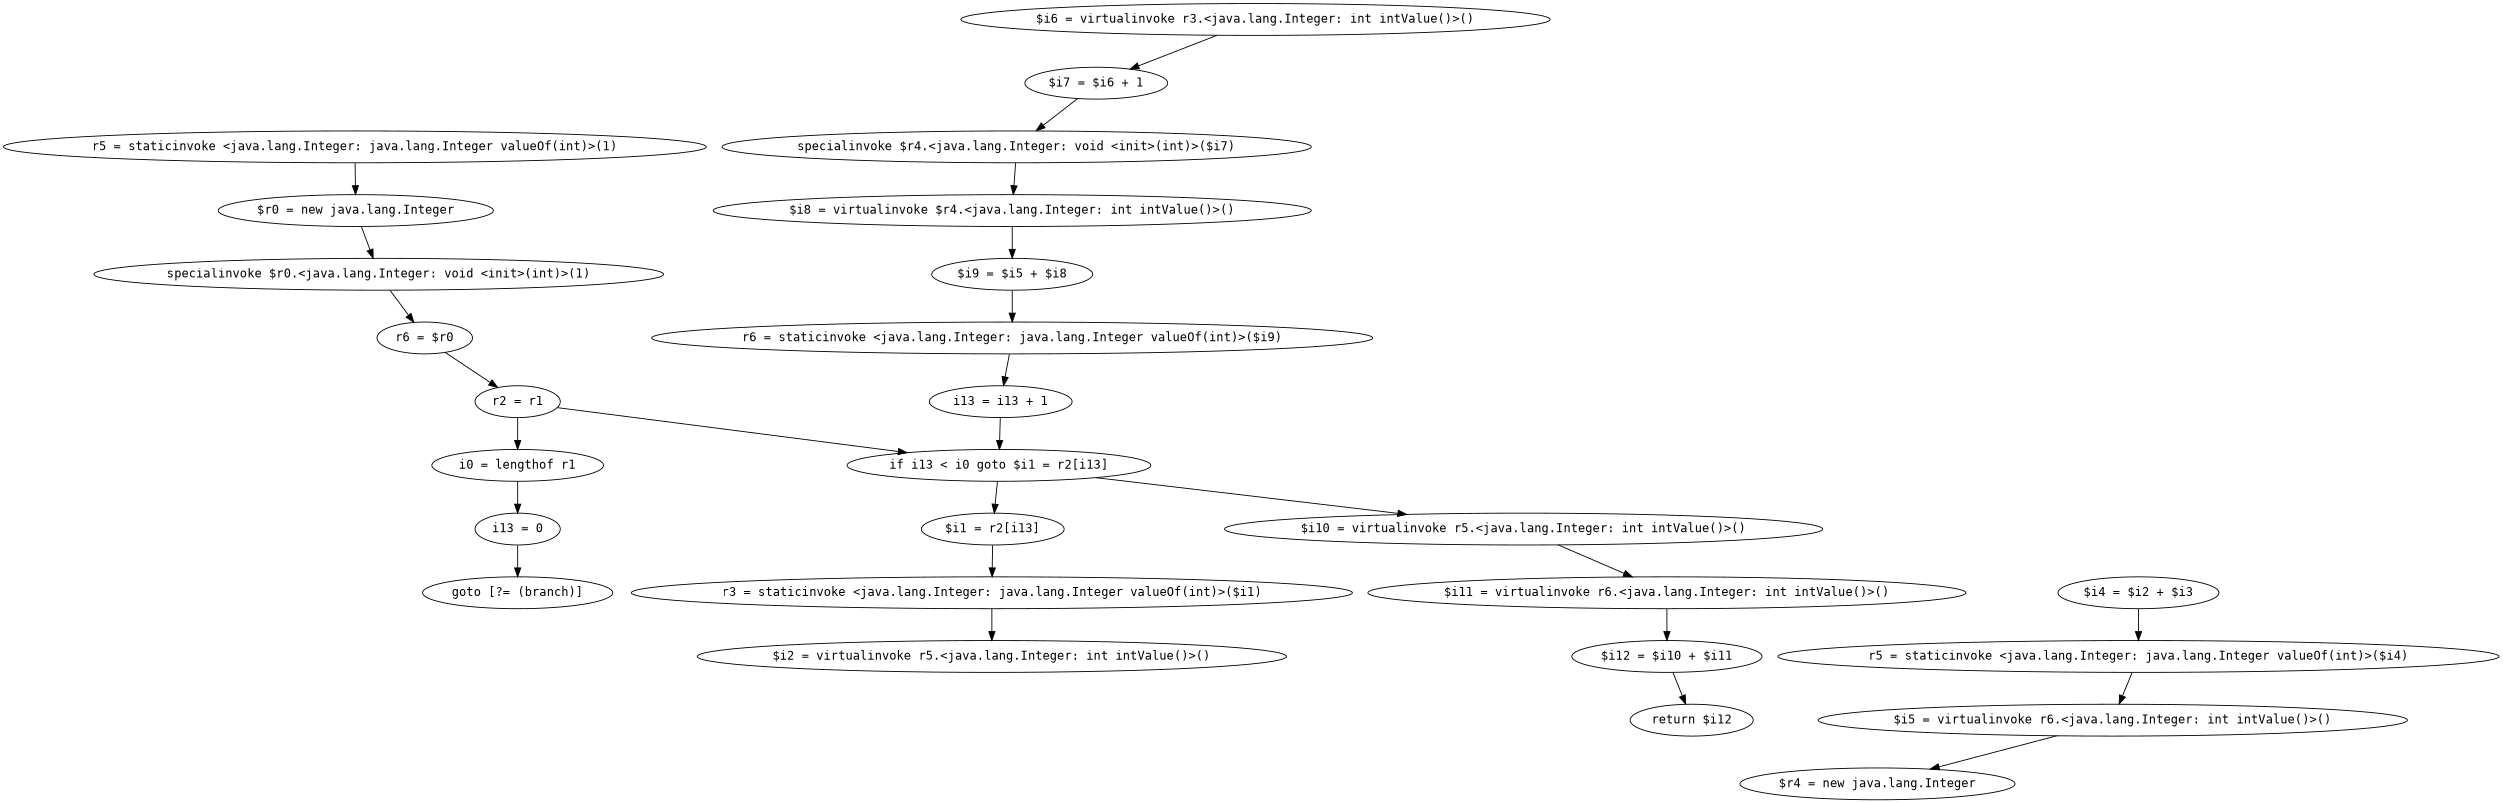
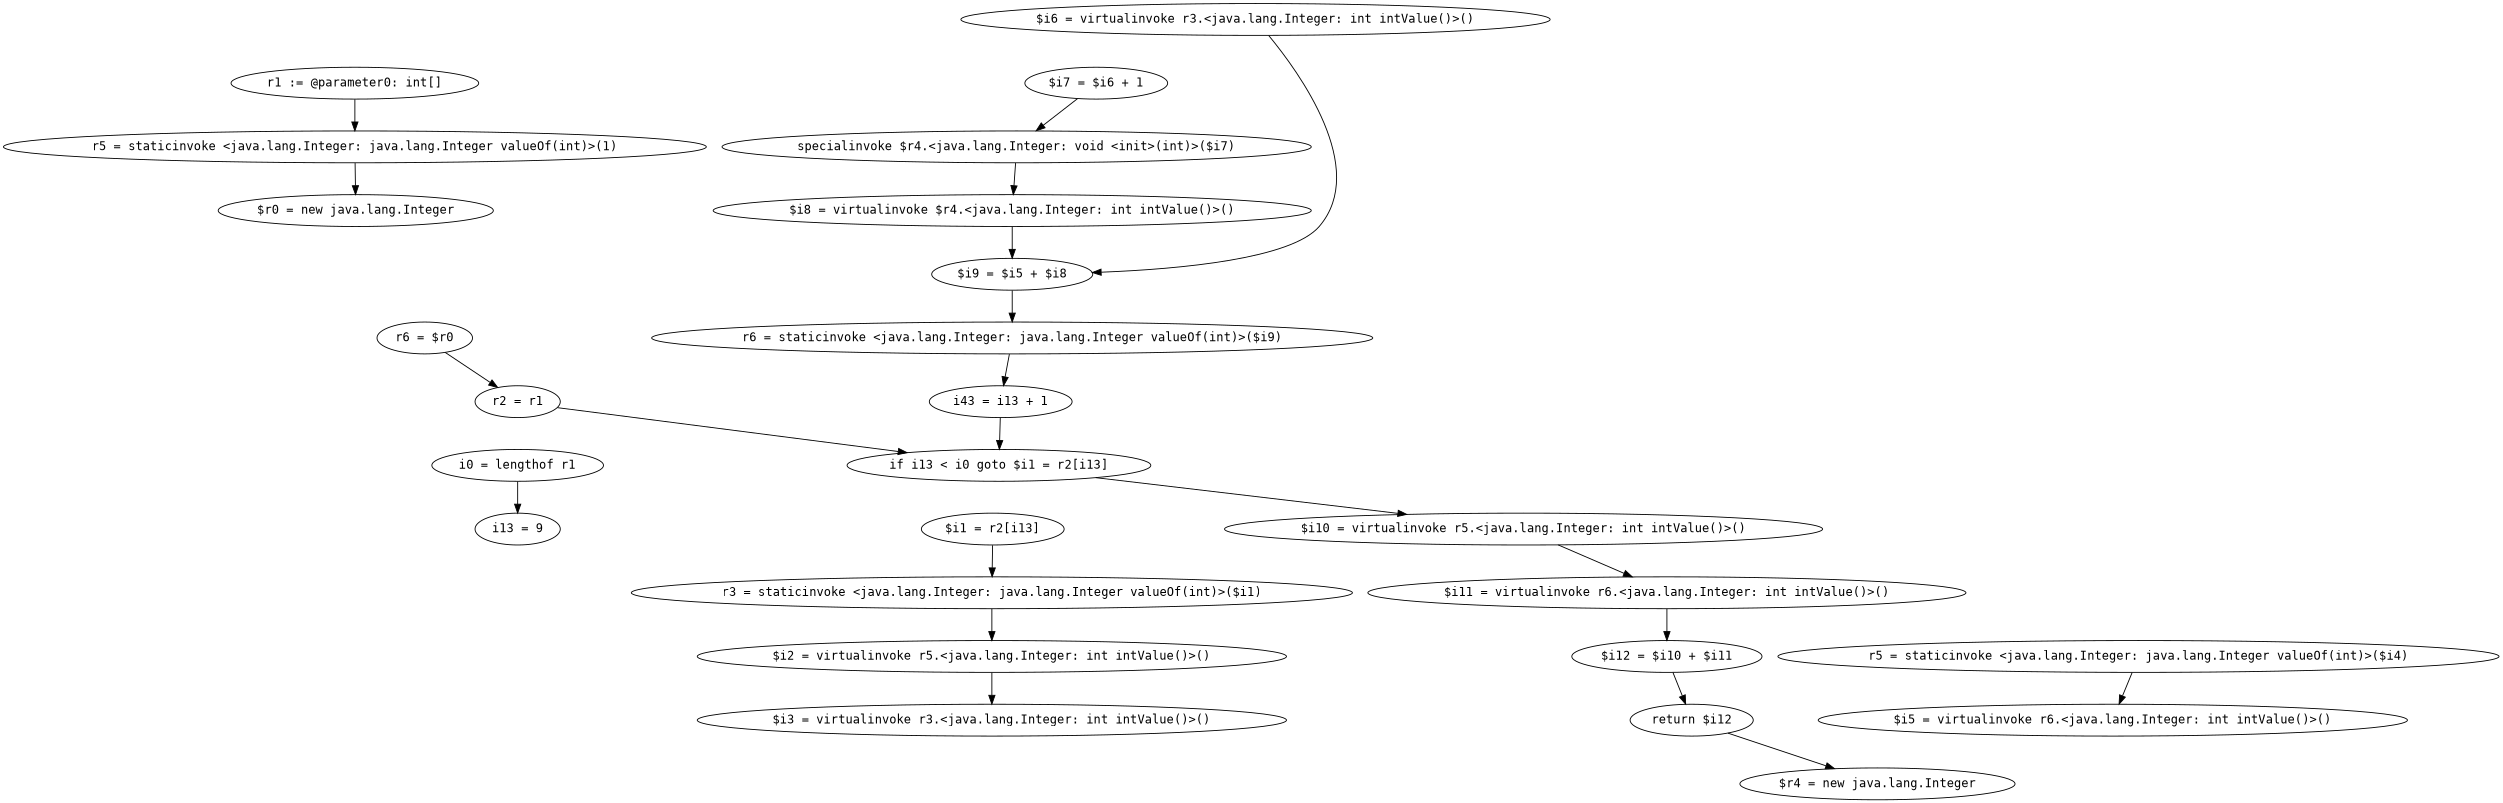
edge "$i6 = virtualinvoke r3.<java.lang.Integer: int intValue()>()" -> "$i7 = $i6 + 1": now "$i6 = virtualinvoke r3.<java.lang.Integer: int intValue()>()" -> "$i9 = $i5 + $i8"
node "r1 := @parameter0: int[]": added
node "specialinvoke $r0.<java.lang.Integer: void <init>(int)>(1)": removed
node "i13 = i13 + 1": label "i13 = i13 + 1" -> "i43 = i13 + 1"
edge "r2 = r1" -> "i0 = lengthof r1": removed
edge "if i13 < i0 goto $i1 = r2[i13]" -> "$i1 = r2[i13]": removed
node "i13 = 0": label "i13 = 0" -> "i13 = 9"
node "goto [?= (branch)]": removed
node "$i4 = $i2 + $i3": removed
node "$i3 = virtualinvoke r3.<java.lang.Integer: int intValue()>()": added
edge "$i5 = virtualinvoke r6.<java.lang.Integer: int intValue()>()" -> "$r4 = new java.lang.Integer": now "return $i12" -> "$r4 = new java.lang.Integer"
